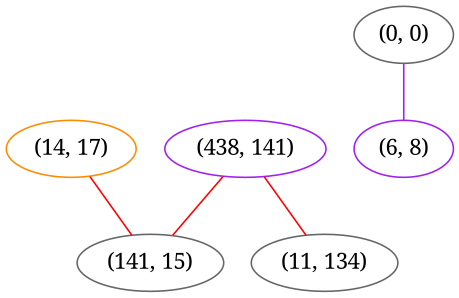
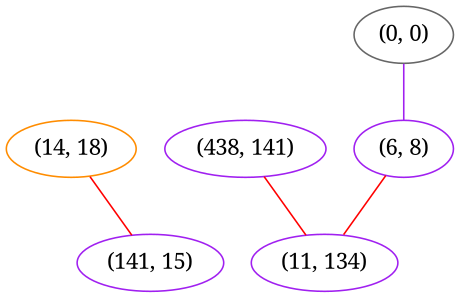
node "(14, 17)": label "(14, 17)" -> "(14, 18)"
edge "(6, 8)" -- "(11, 134)": added
edge "(438, 141)" -- "(141, 15)": removed
node "(141, 15)": color gray40 -> purple
node "(11, 134)": color gray40 -> purple
